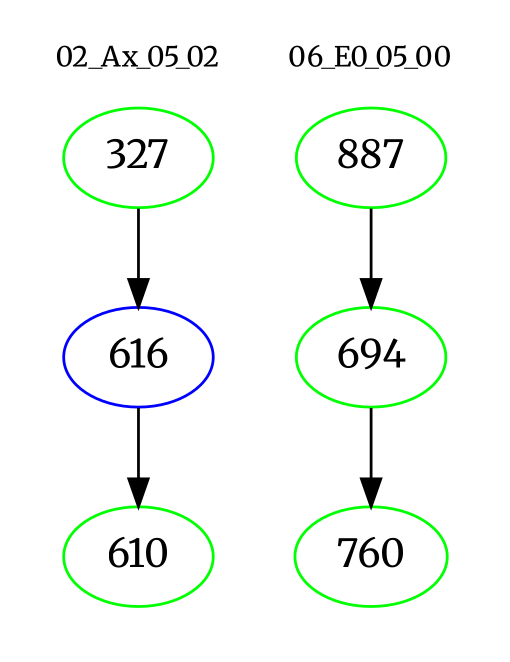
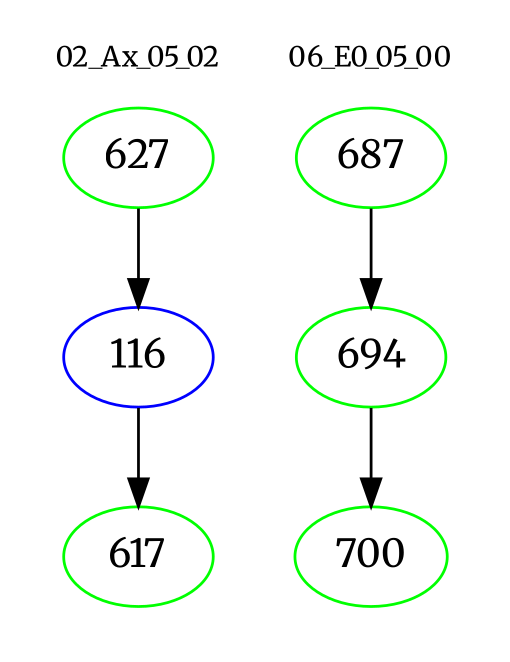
node "327": label "327" -> "627"
node "887": label "887" -> "687"
node "616": label "616" -> "116"
node "610": label "610" -> "617"
node "760": label "760" -> "700"
